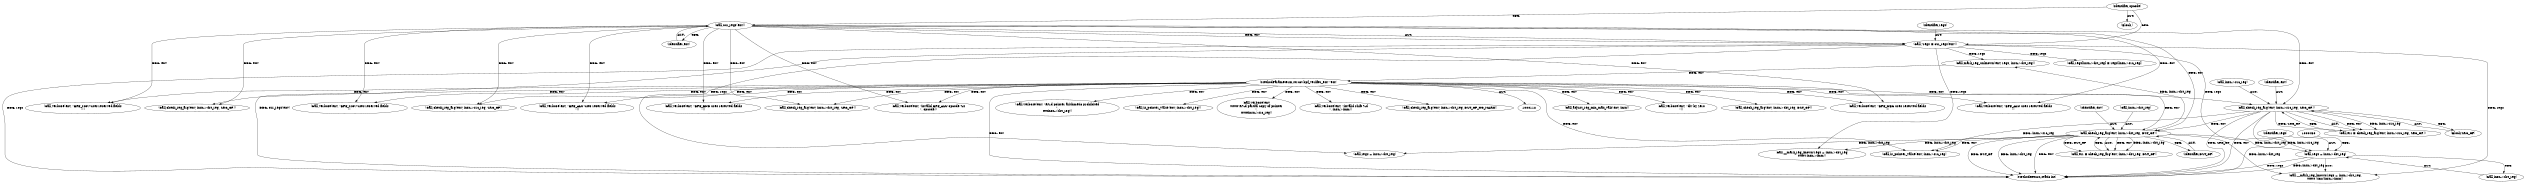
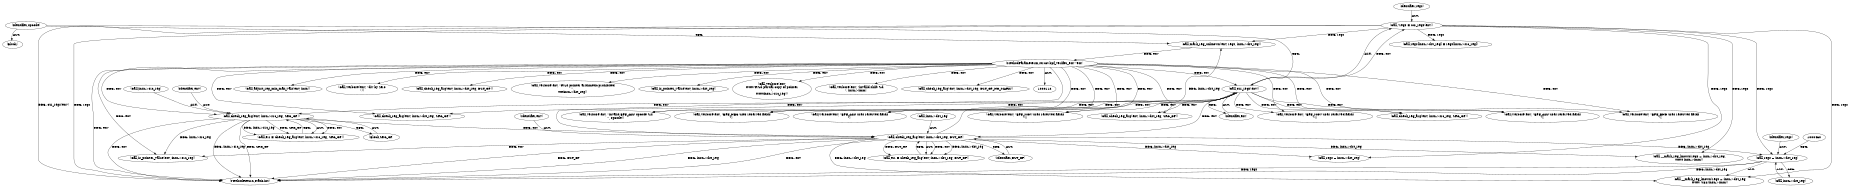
edge "(Identifier,opcode)" -> "(Call,*regs = cur_regs(env))": now "(Identifier,opcode)" -> "(Call,mark_reg_unknown(env, regs, insn->dst_reg))"
edge "(MethodParameterIn,struct bpf_verifier_env *env)" -> "(Call,cur_regs(env))": added, label "DDG: env"
